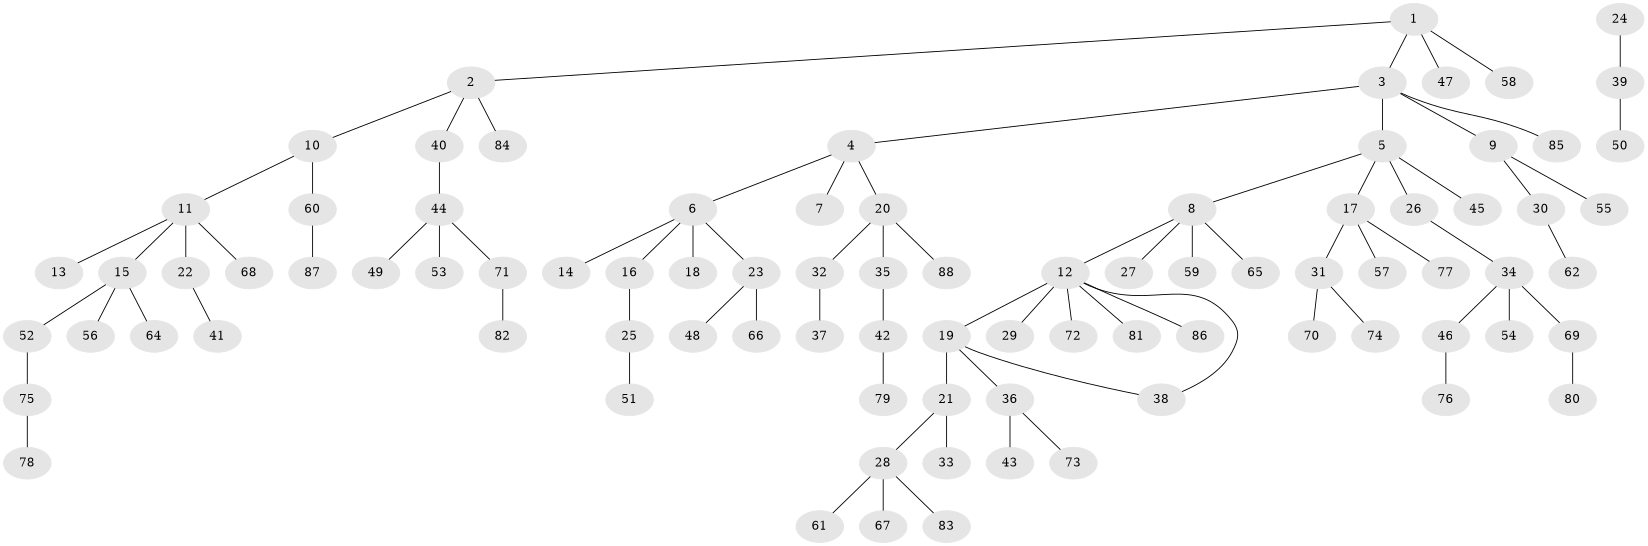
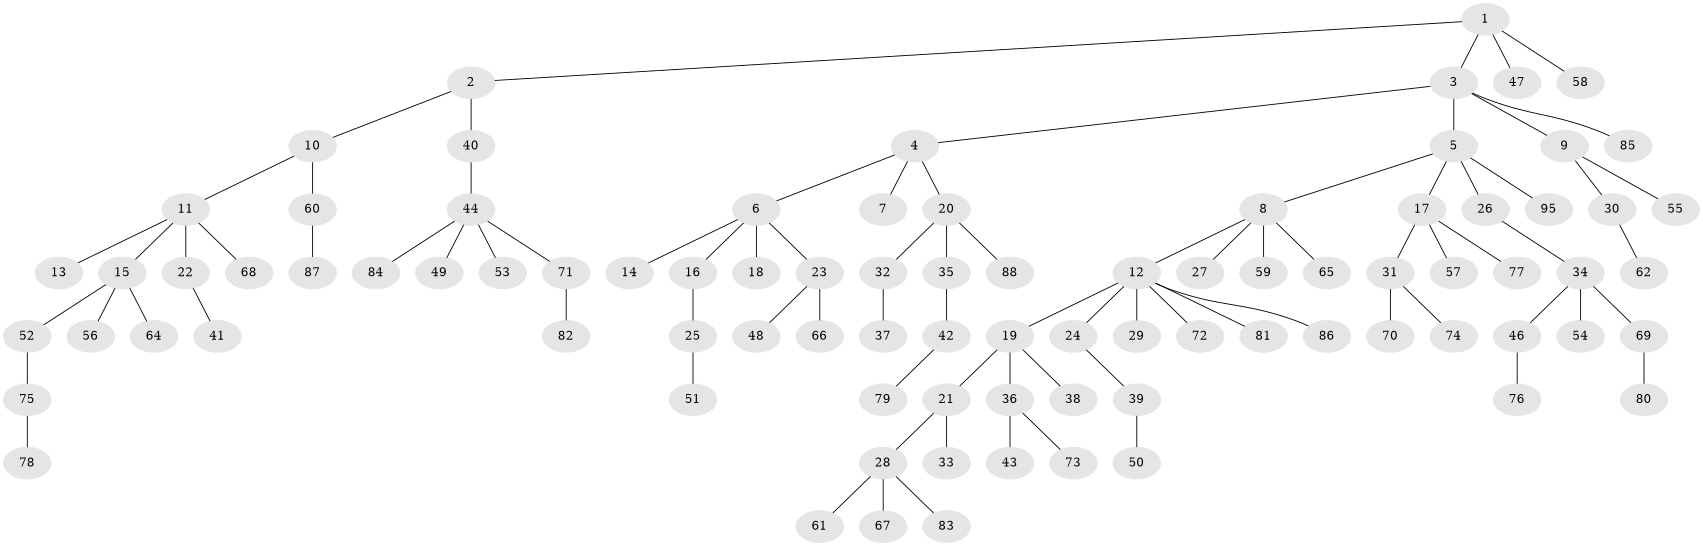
edge "2" -- "84": now "44" -- "84"
node "45": label "45" -> "95"
edge "12" -- "38": now "12" -- "24"
